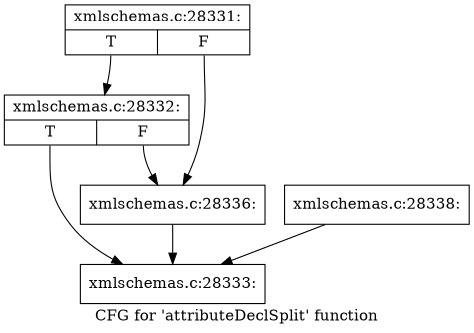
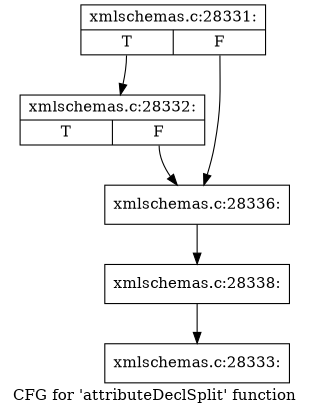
edge "xmlschemas.c:28332:" -> "xmlschemas.c:28333:": removed
edge "xmlschemas.c:28336:" -> "xmlschemas.c:28333:": now "xmlschemas.c:28336:" -> "xmlschemas.c:28338:"
